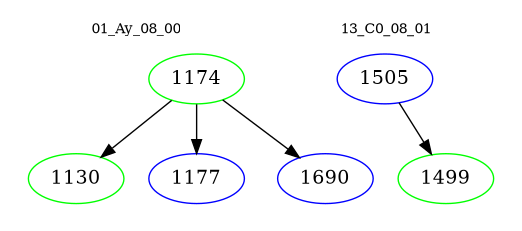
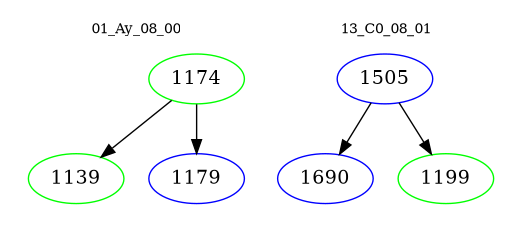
edge "1174" -> "1690": now "1505" -> "1690"
node "1130": label "1130" -> "1139"
node "1177": label "1177" -> "1179"
node "1499": label "1499" -> "1199"
